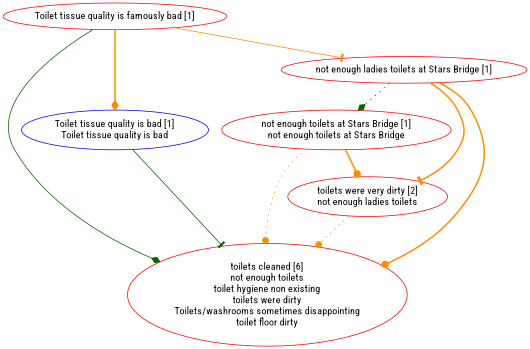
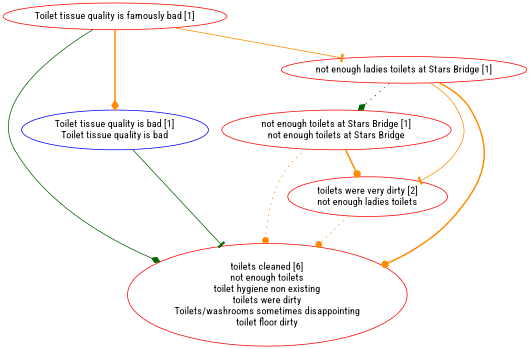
edge "not enough ladies toilets at Stars Bridge [1]" -> "toilets were very dirty [2] not enough ladies toilets": style bold -> solid
